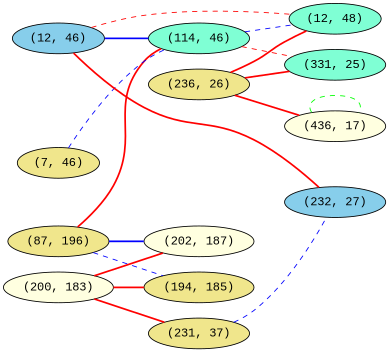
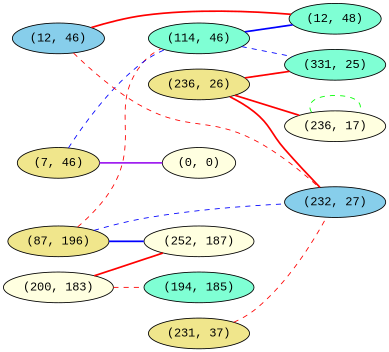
edge "(12, 48)" -- "(12, 46)": style dashed -> bold
edge "(12, 48)" -- "(114, 46)": style dashed -> bold
edge "(12, 46)" -- "(114, 46)": removed
edge "(114, 46)" -- "(331, 25)": color red -> blue
edge "(12, 48)" -- "(236, 26)": now "(232, 27)" -- "(236, 26)"
edge "(12, 46)" -- "(232, 27)": style bold -> dashed
node "(436, 17)": label "(436, 17)" -> "(236, 17)"
edge "(114, 46)" -- "(87, 196)": style bold -> dashed
node "(0, 0)": added
node "(202, 187)": label "(202, 187)" -> "(252, 187)"
edge "(87, 196)" -- "(194, 185)": now "(87, 196)" -- "(232, 27)"
edge "(232, 27)" -- "(231, 37)": color blue -> red
edge "(200, 183)" -- "(194, 185)": style bold -> dashed
node "(194, 185)": fillcolor khaki -> aquamarine
edge "(200, 183)" -- "(231, 37)": removed
